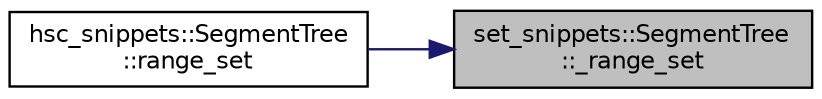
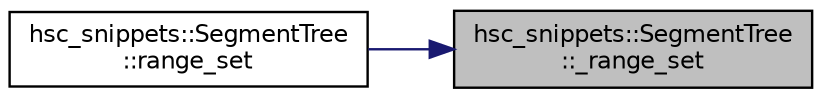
node "set_snippets::SegmentTree ::_range_set": label "set_snippets::SegmentTree ::_range_set" -> "hsc_snippets::SegmentTree ::_range_set"
